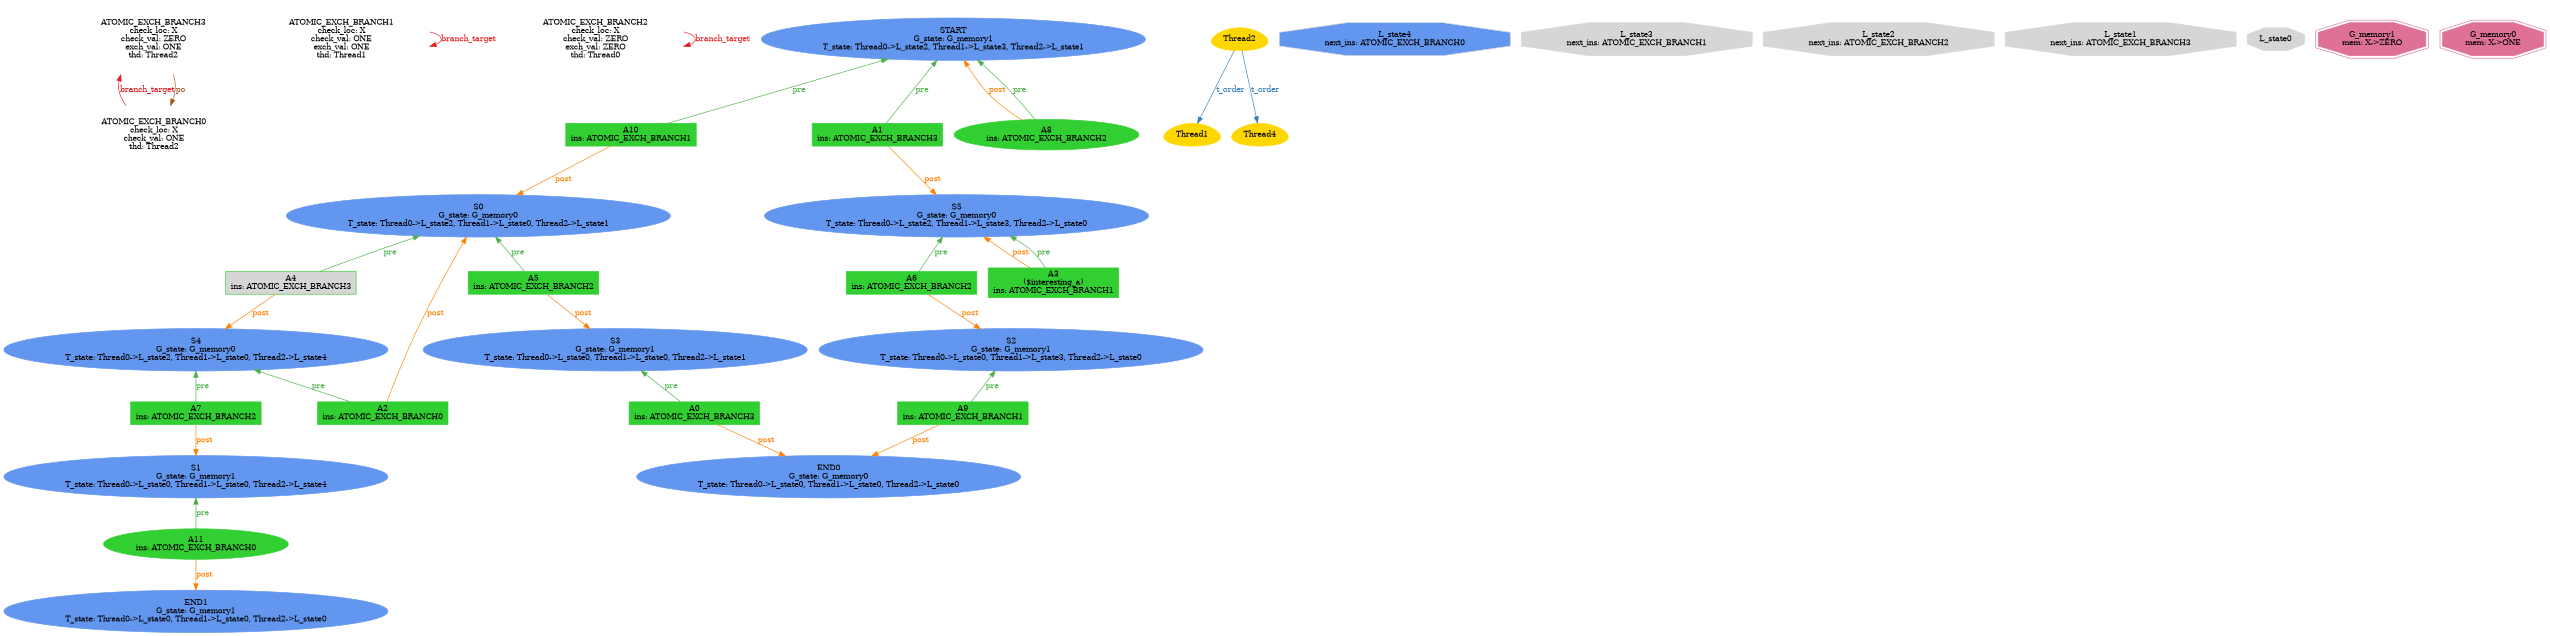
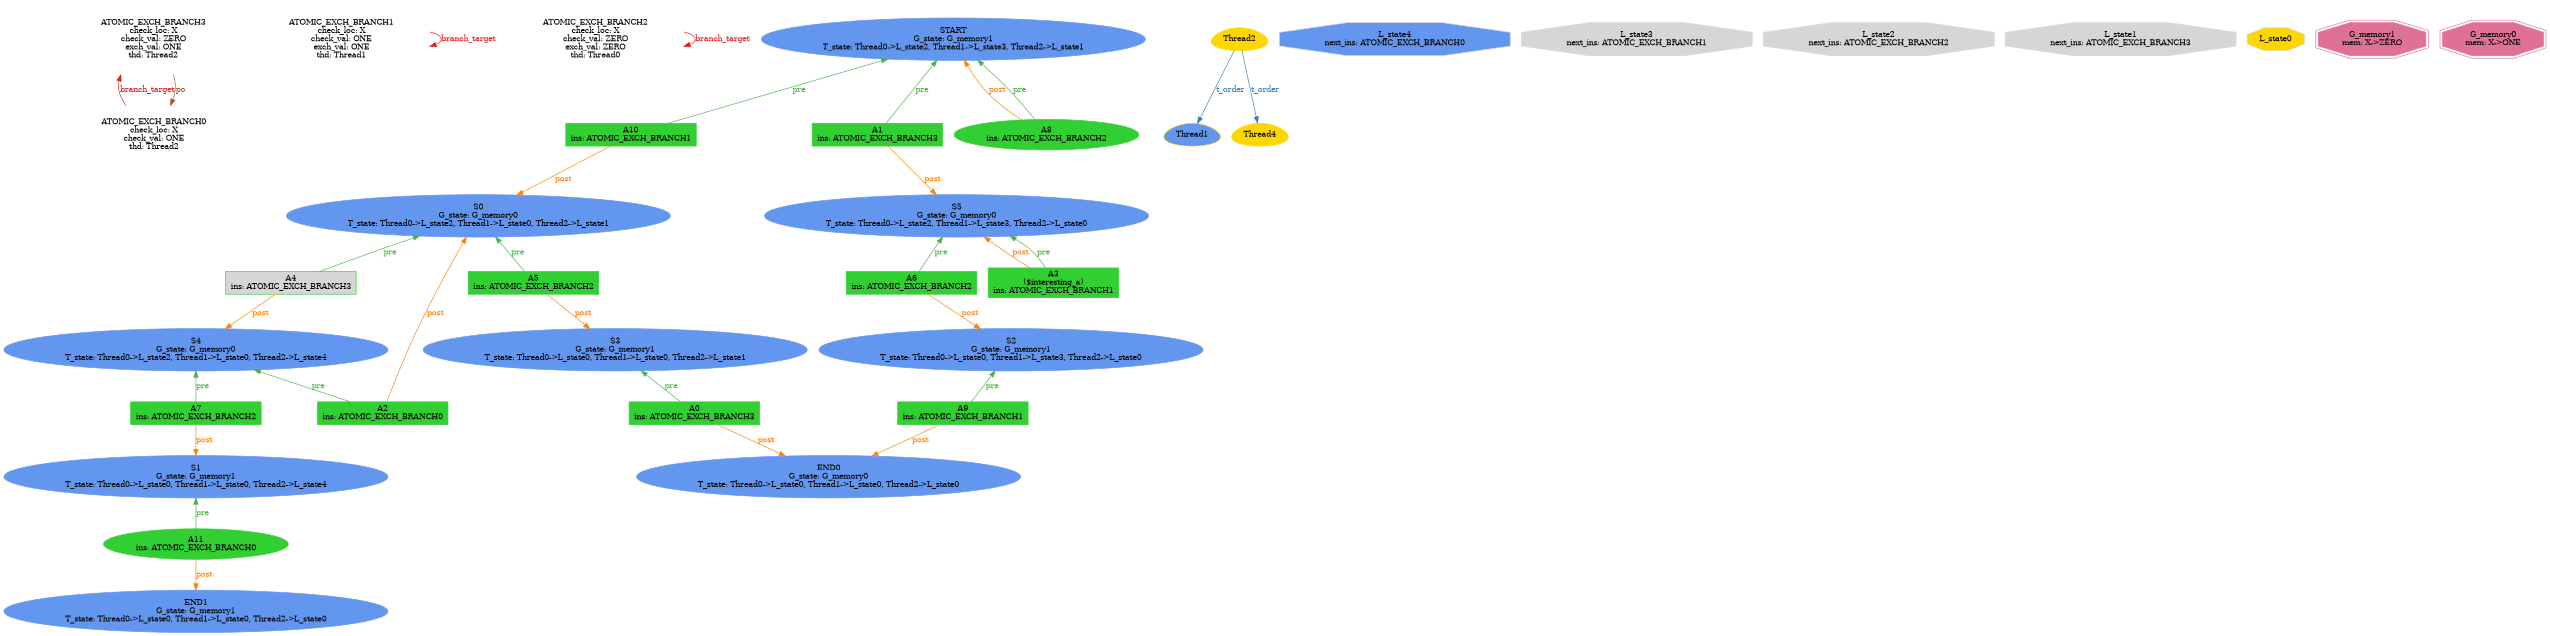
node "L_state0": fillcolor #d6d6d6 -> #ffd700
node "Thread1": fillcolor #ffd700 -> #6396ef
